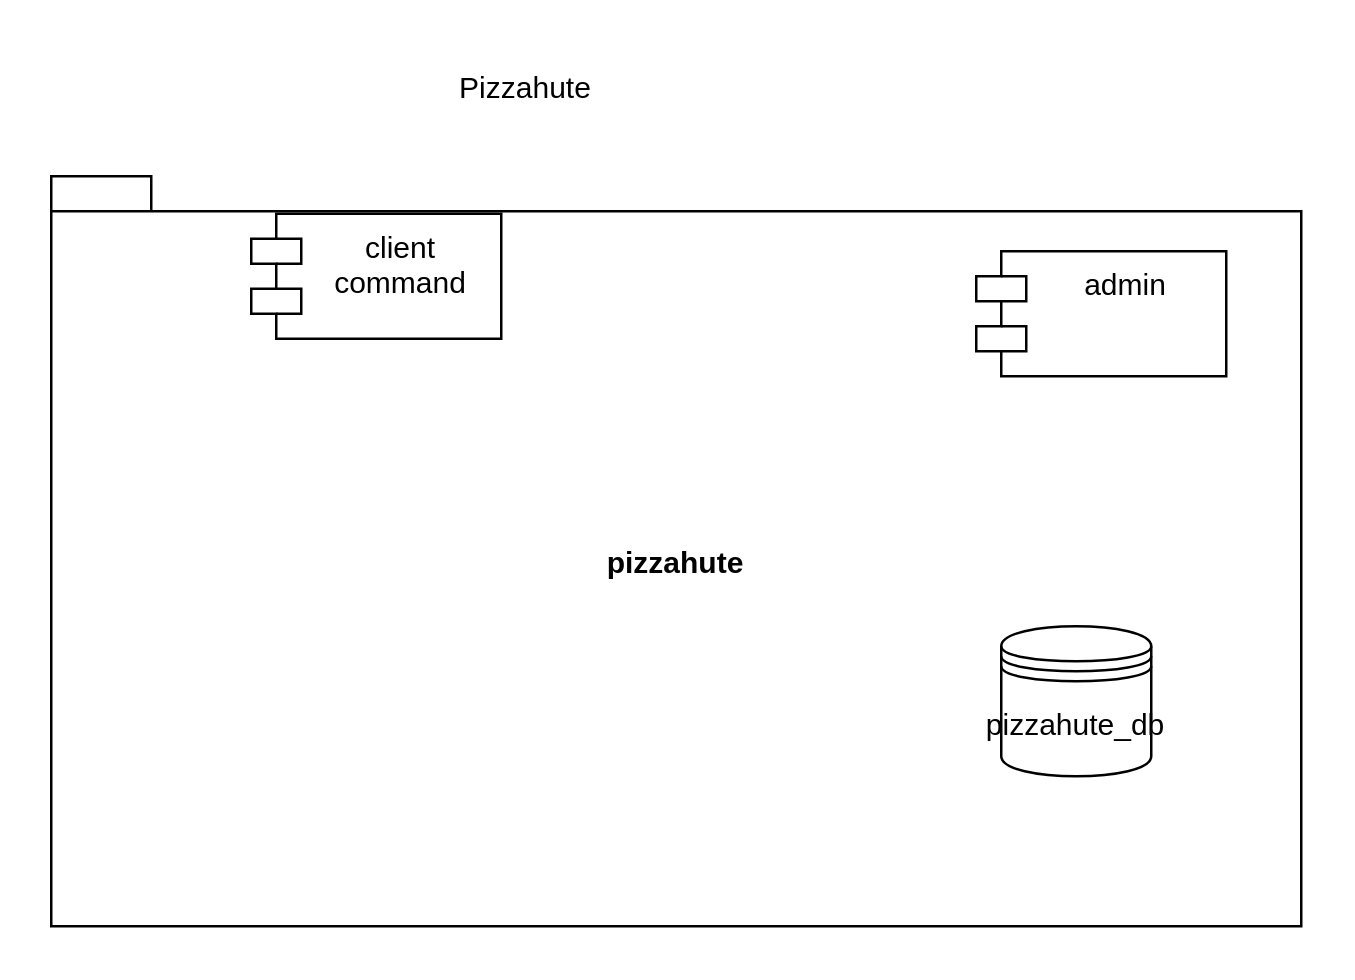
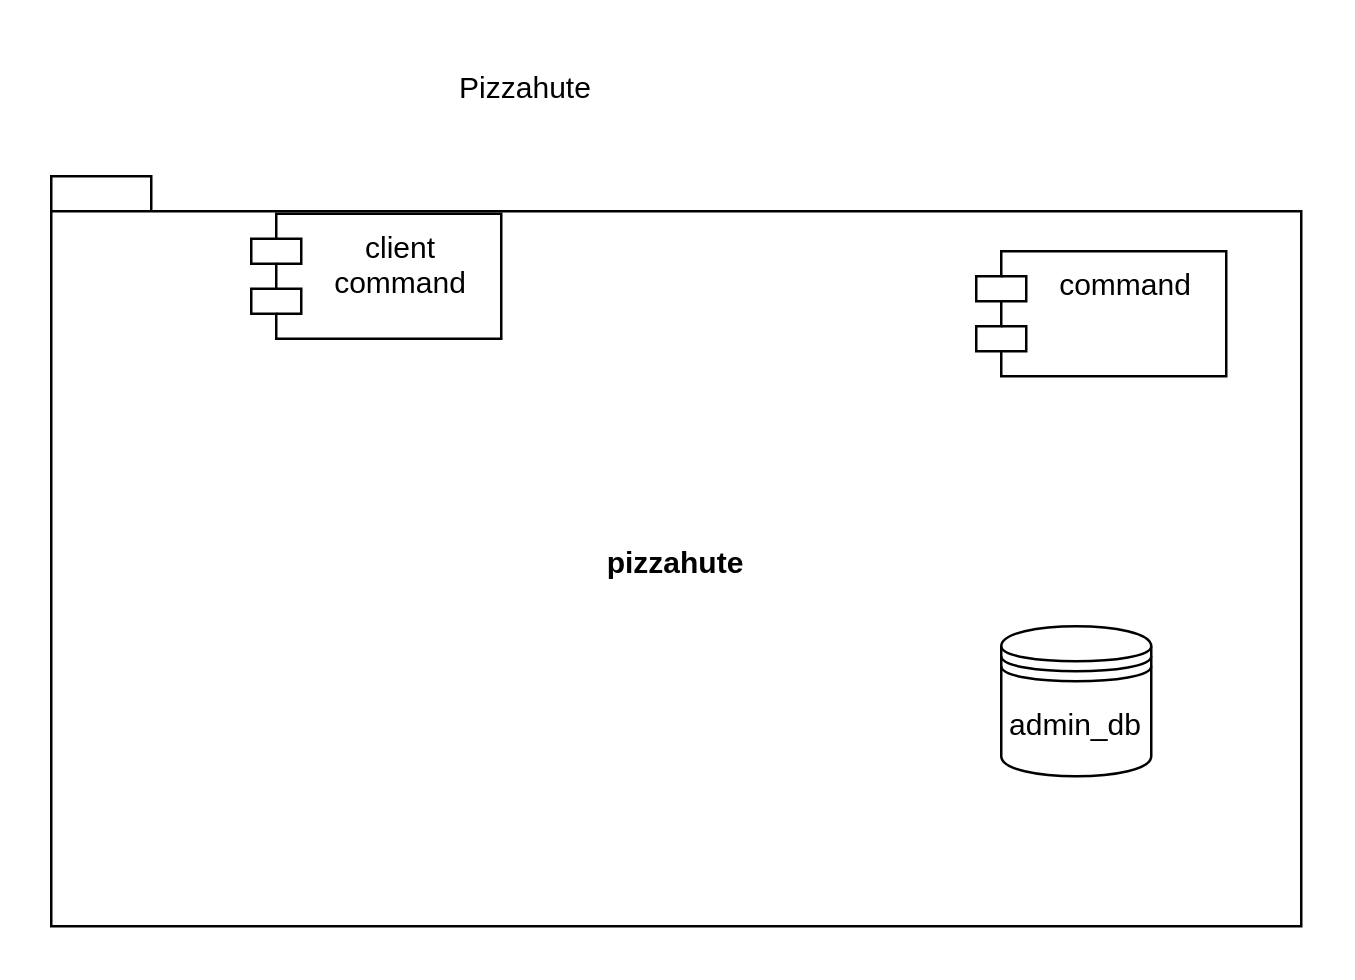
node "admin": label "admin" -> "command"
node "pizzahute_db": label "pizzahute_db" -> "admin_db"
